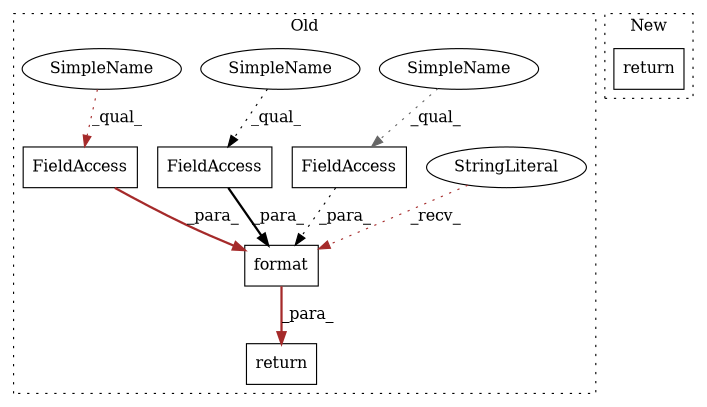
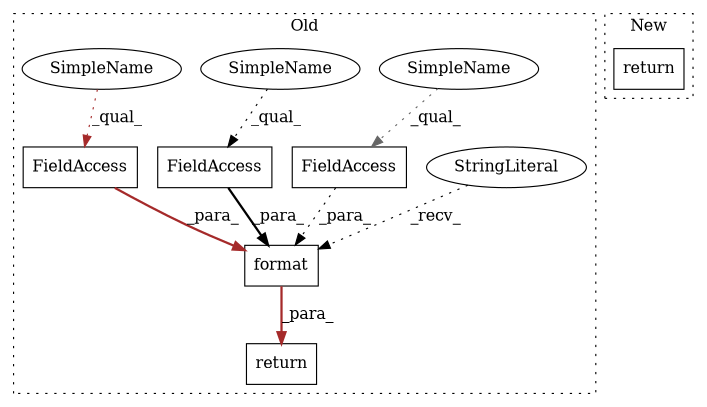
edge "StringLiteral" -> "format": color brown -> black
